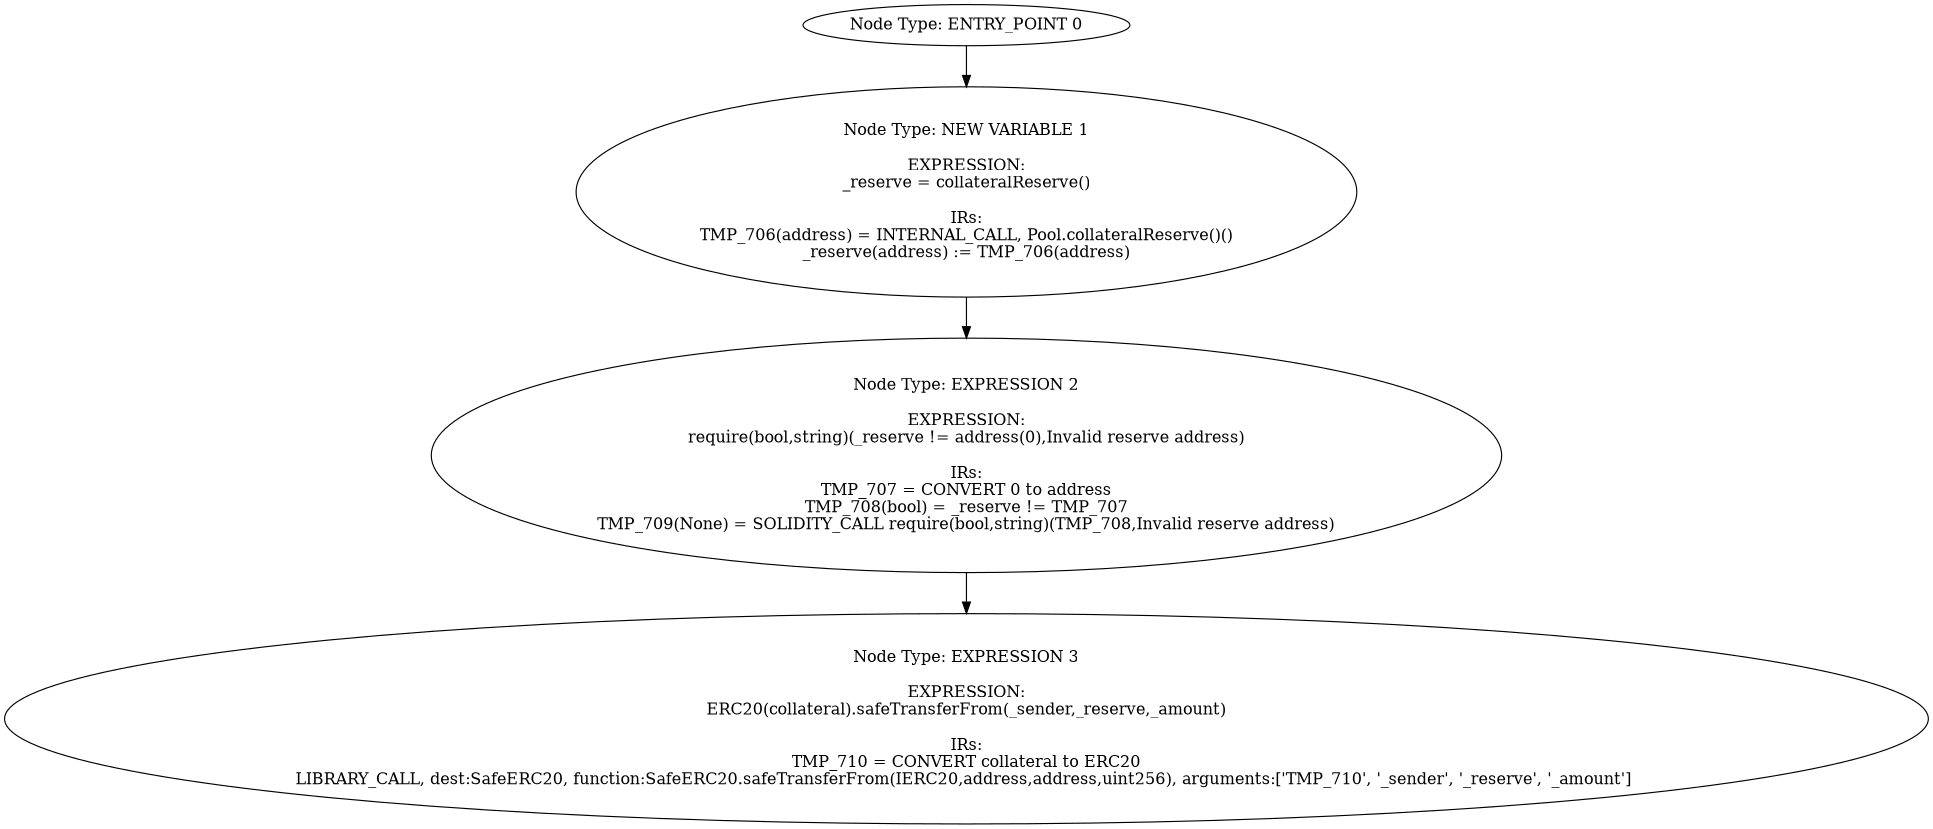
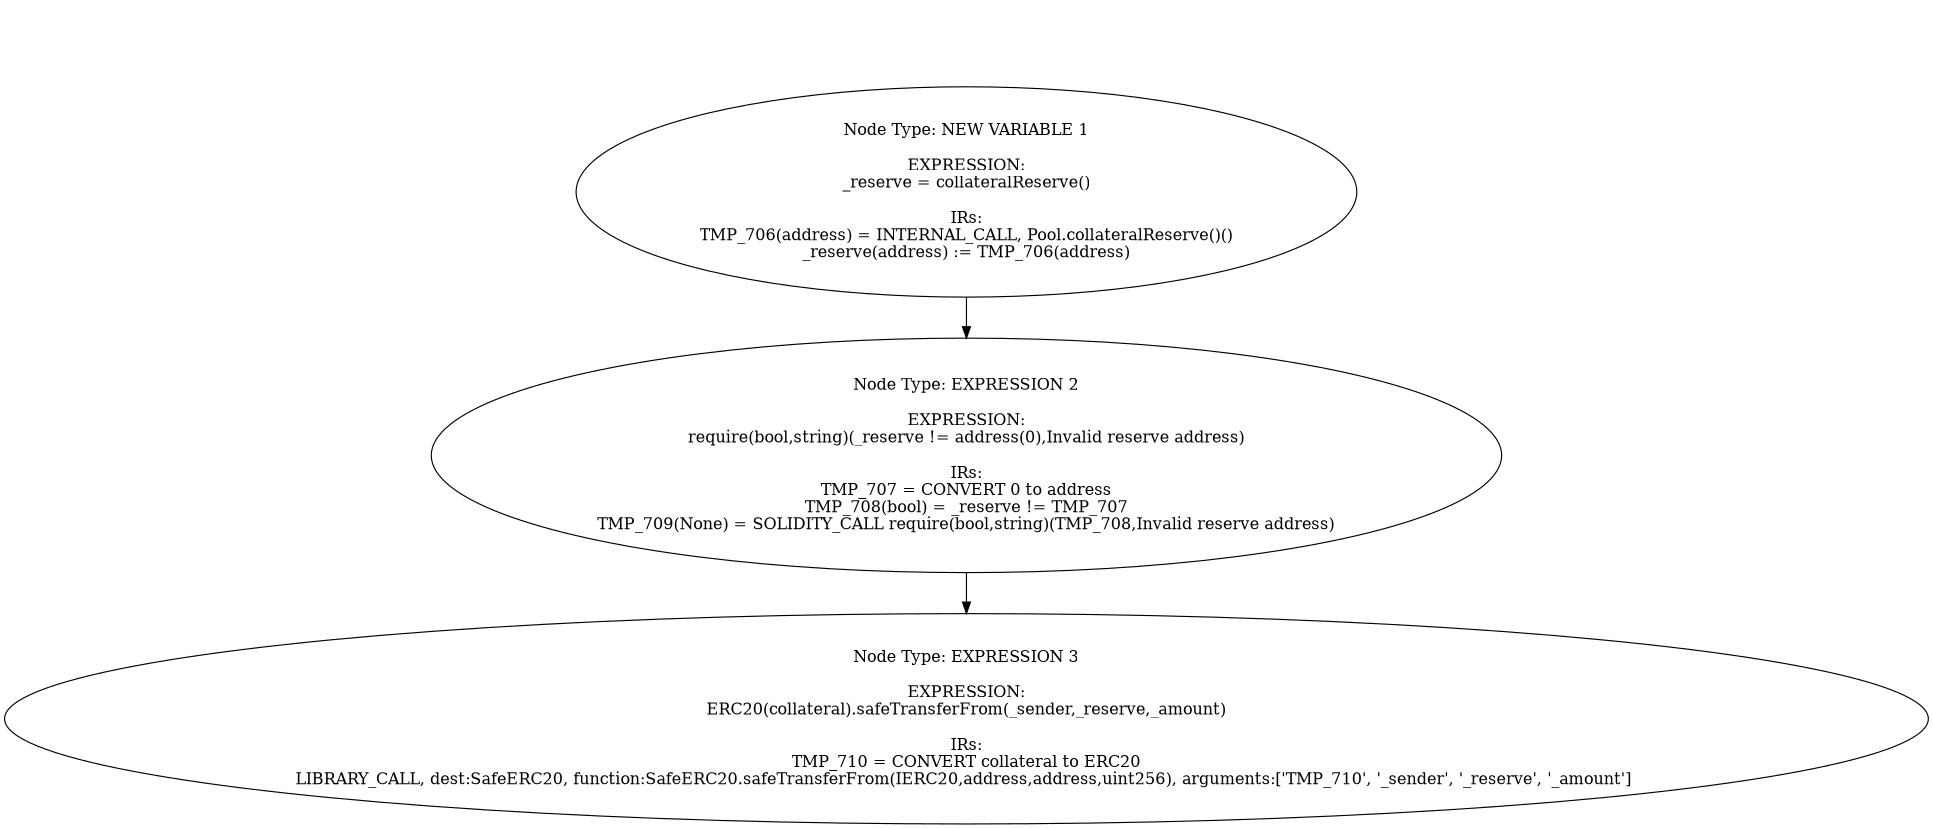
node "Node Type: ENTRY_POINT 0": removed
